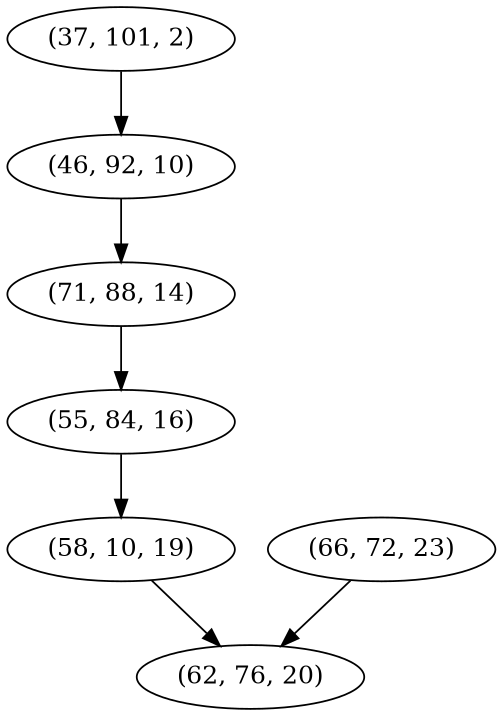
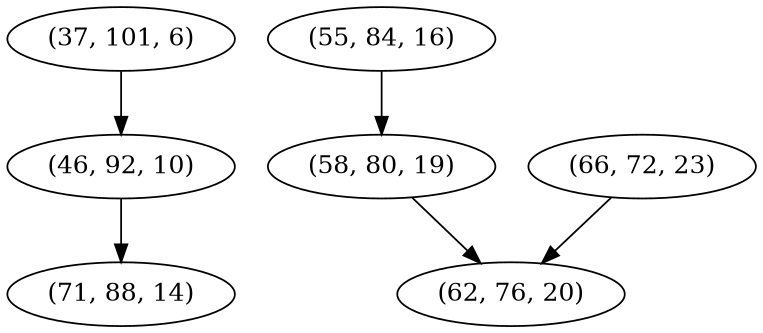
node "(37, 101, 2)": label "(37, 101, 2)" -> "(37, 101, 6)"
edge "(71, 88, 14)" -> "(55, 84, 16)": removed
node "(58, 10, 19)": label "(58, 10, 19)" -> "(58, 80, 19)"
